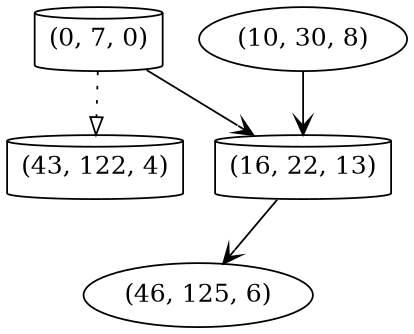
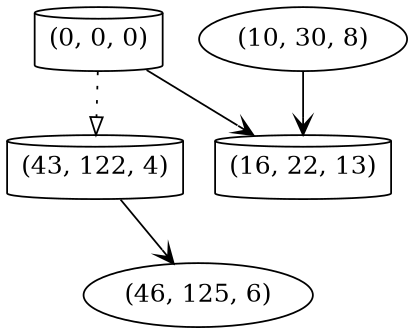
node "(0, 7, 0)": label "(0, 7, 0)" -> "(0, 0, 0)"
edge "(16, 22, 13)" -> "(46, 125, 6)": now "(43, 122, 4)" -> "(46, 125, 6)"
